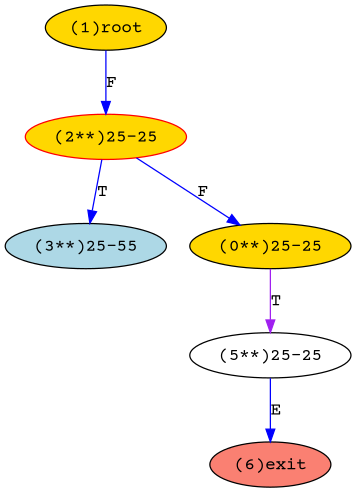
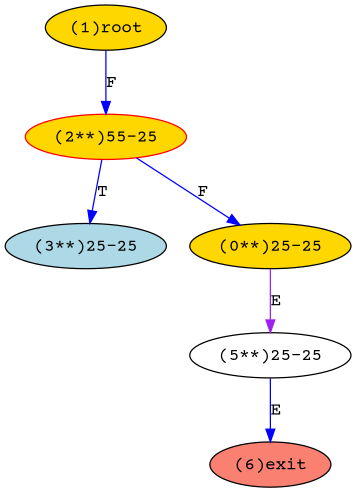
node "(2**)25-25": label "(2**)25-25" -> "(2**)55-25"
node "(3**)25-55": label "(3**)25-55" -> "(3**)25-25"
edge "(0**)25-25" -> "(5**)25-25": label "T" -> "E"
